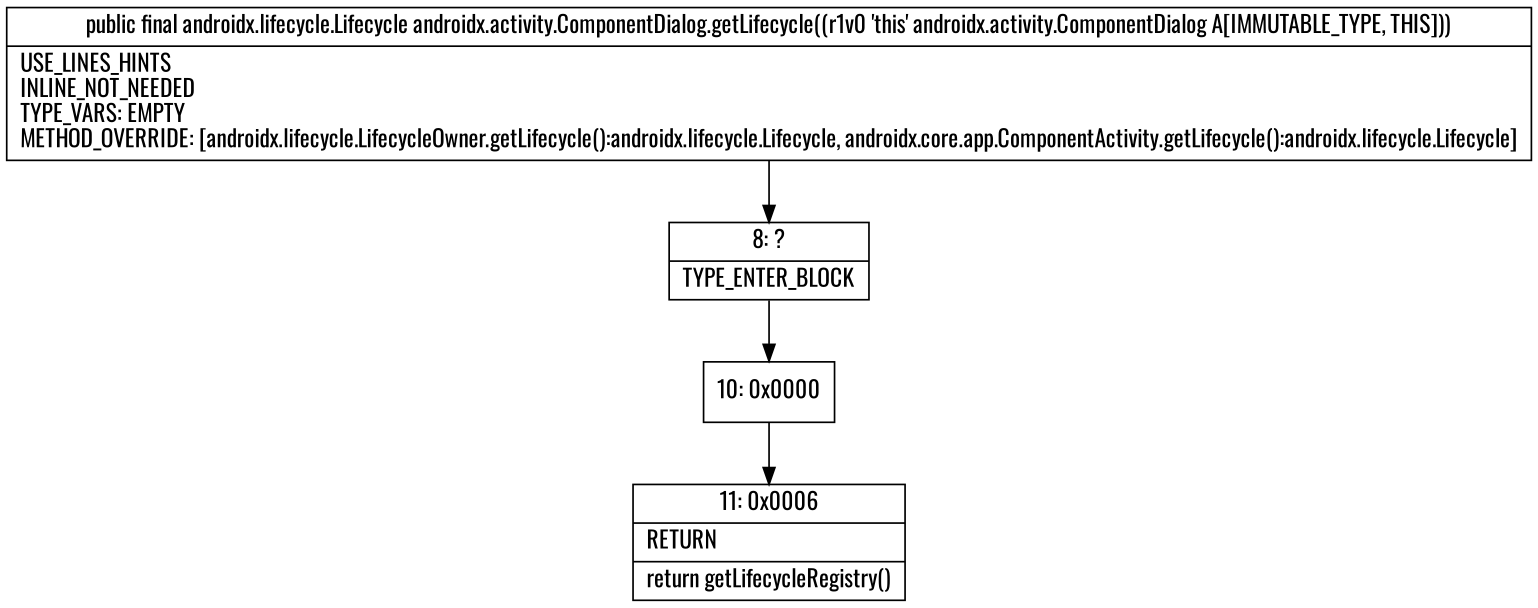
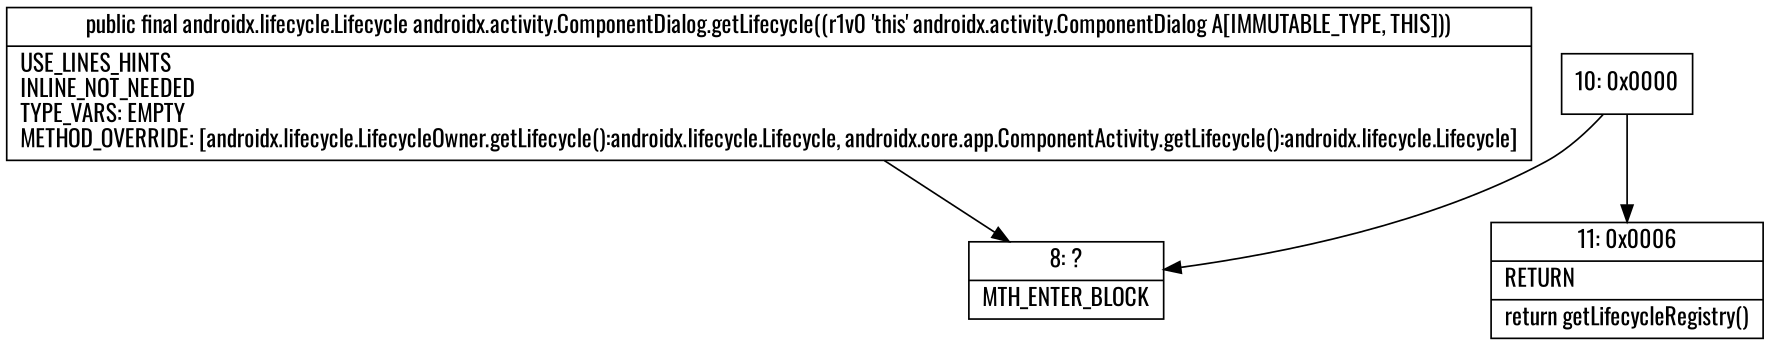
node "8: ?": text "TYPE_ENTER_BLOCK" -> "MTH_ENTER_BLOCK"
edge "8: ?" -> "10: 0x0000": reversed
